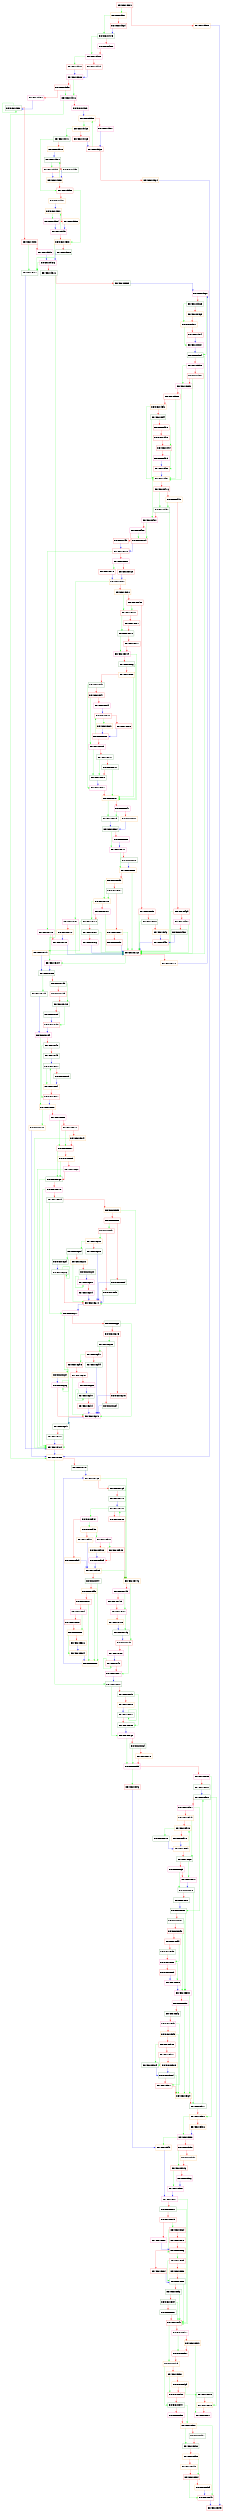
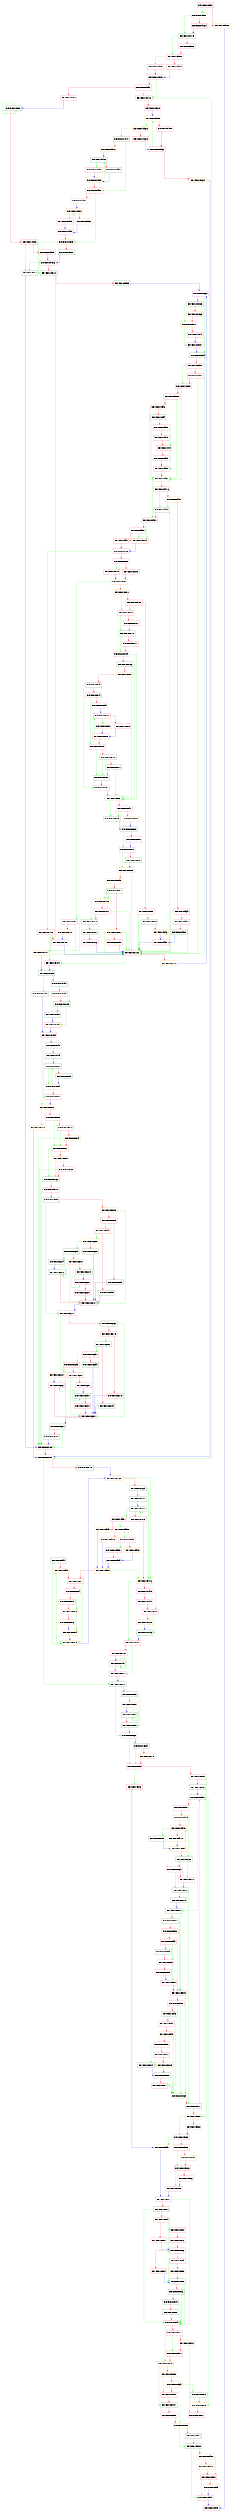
edge "BB75a21e9ed" -> "BB75a21e9f7": now "BB75a21e9ed" -> "BB75a21ea07"
edge "BB75a21eda8" -> "BB75a21edf1": now "BB75a21edba" -> "BB75a21edf1"
